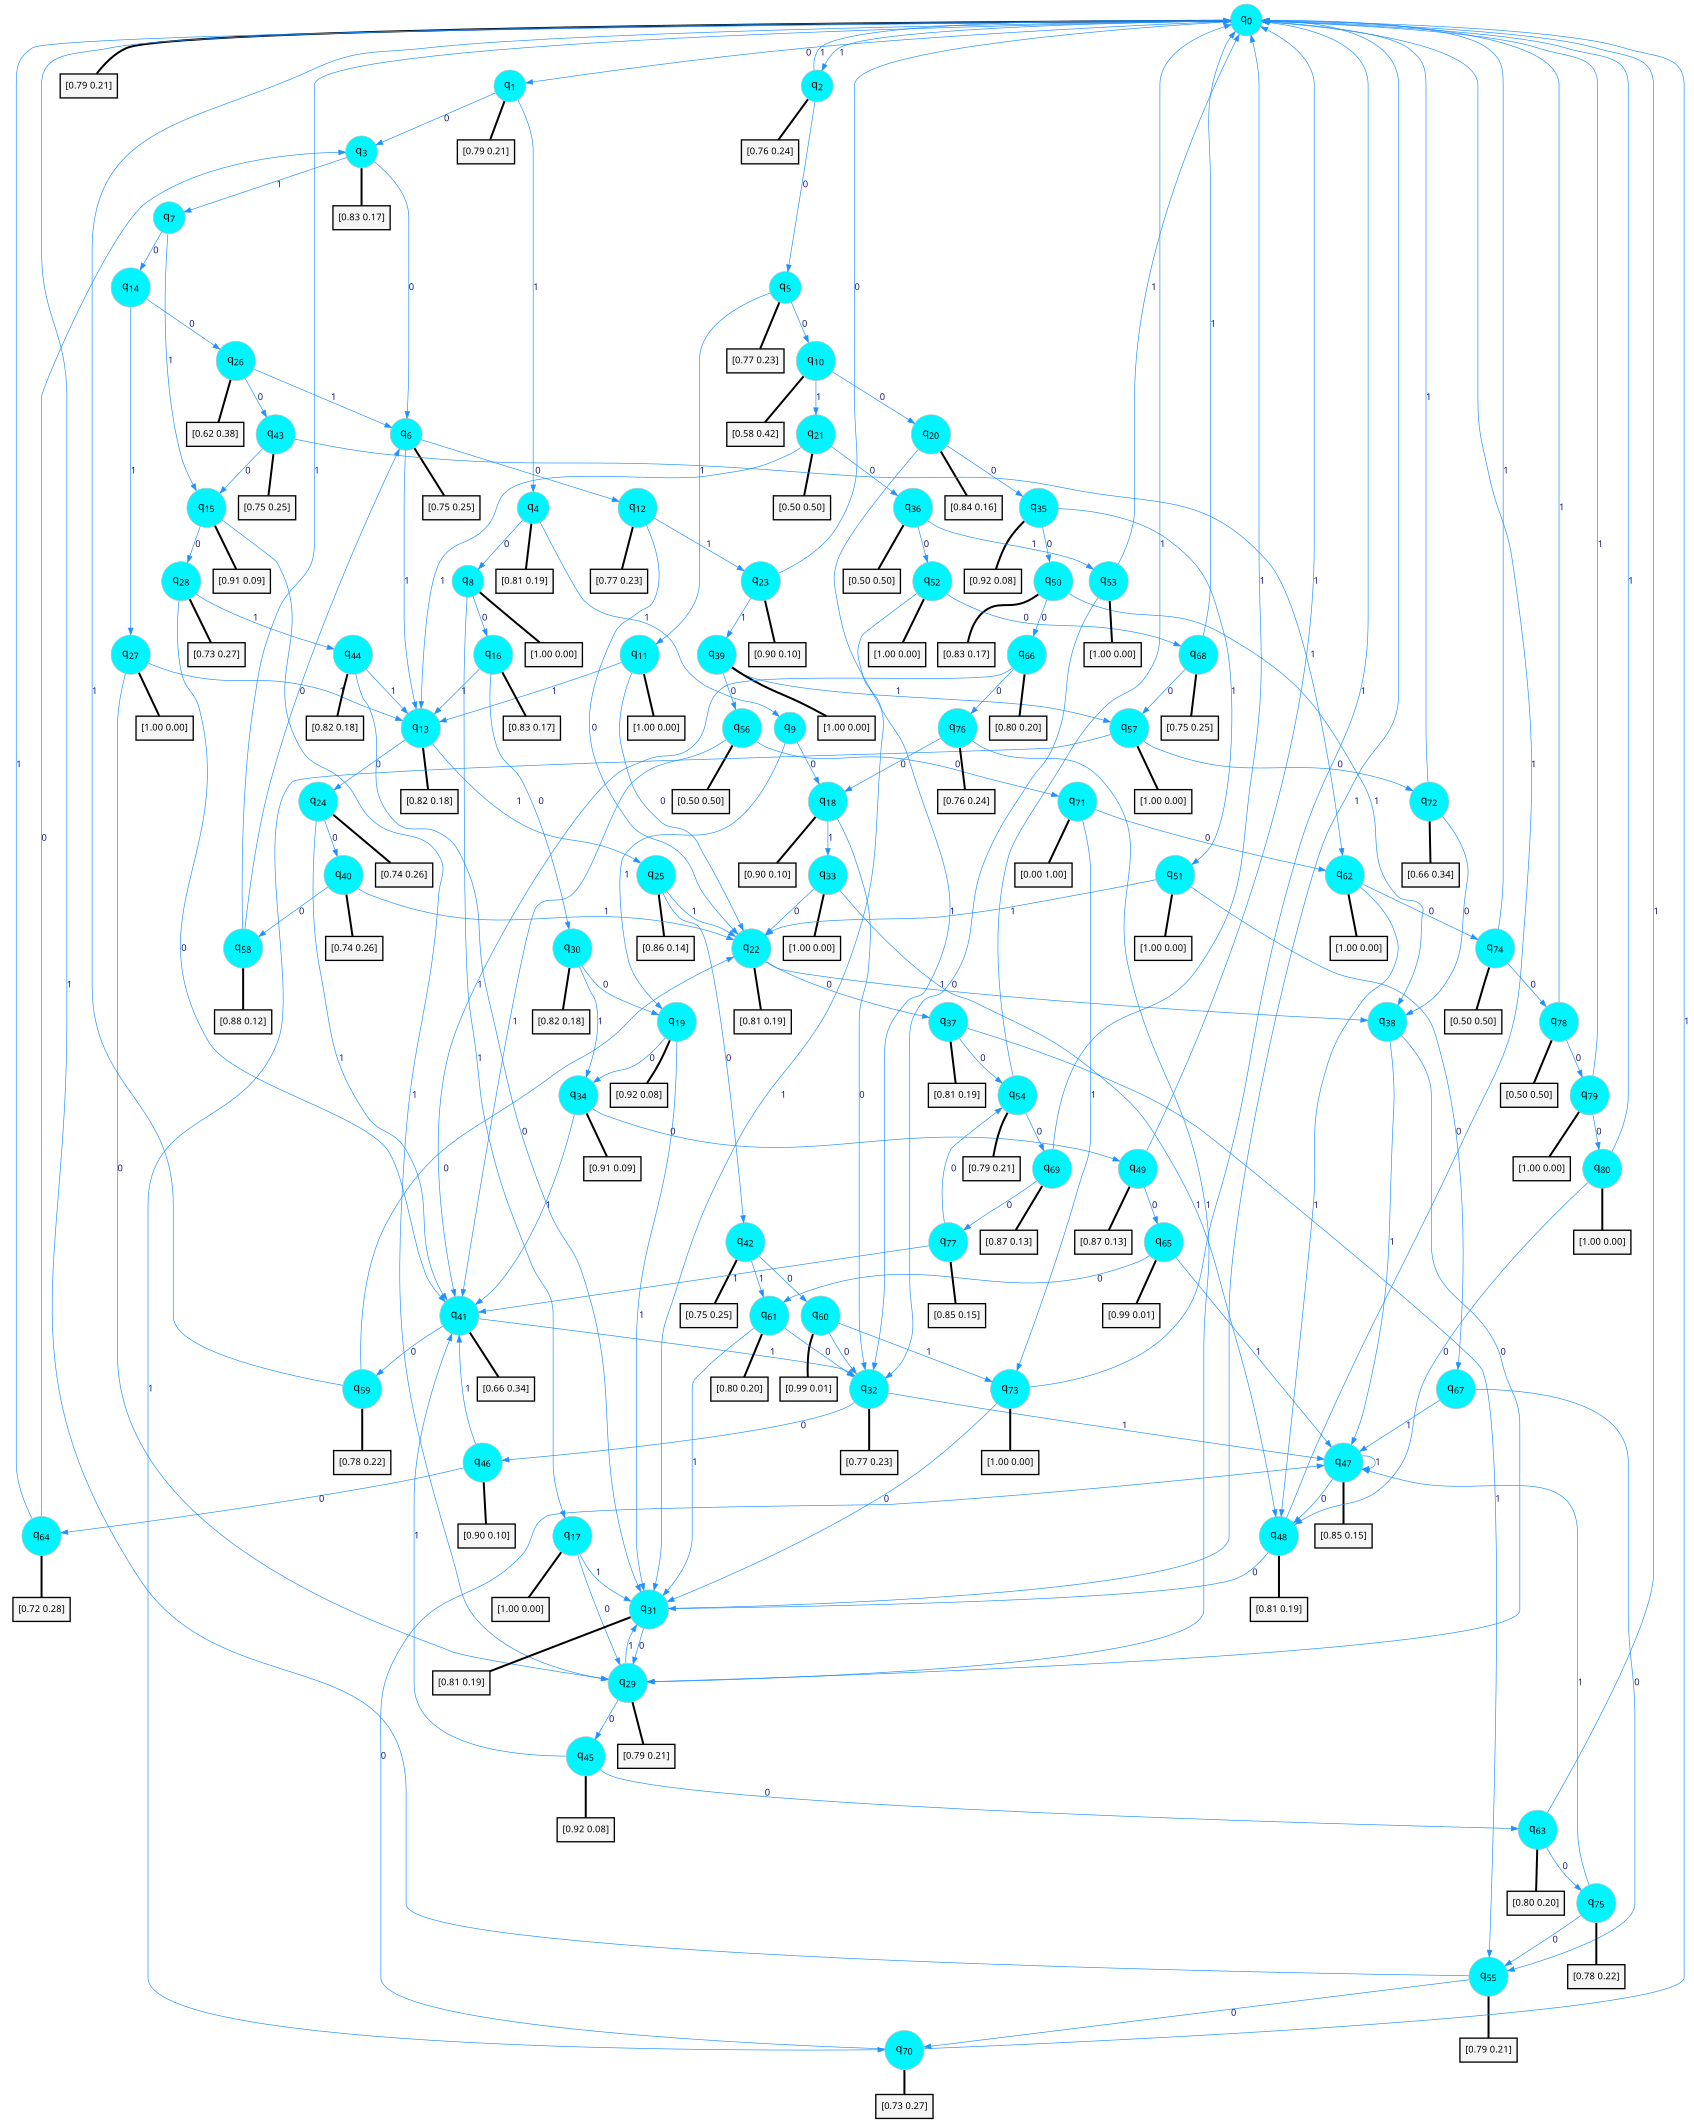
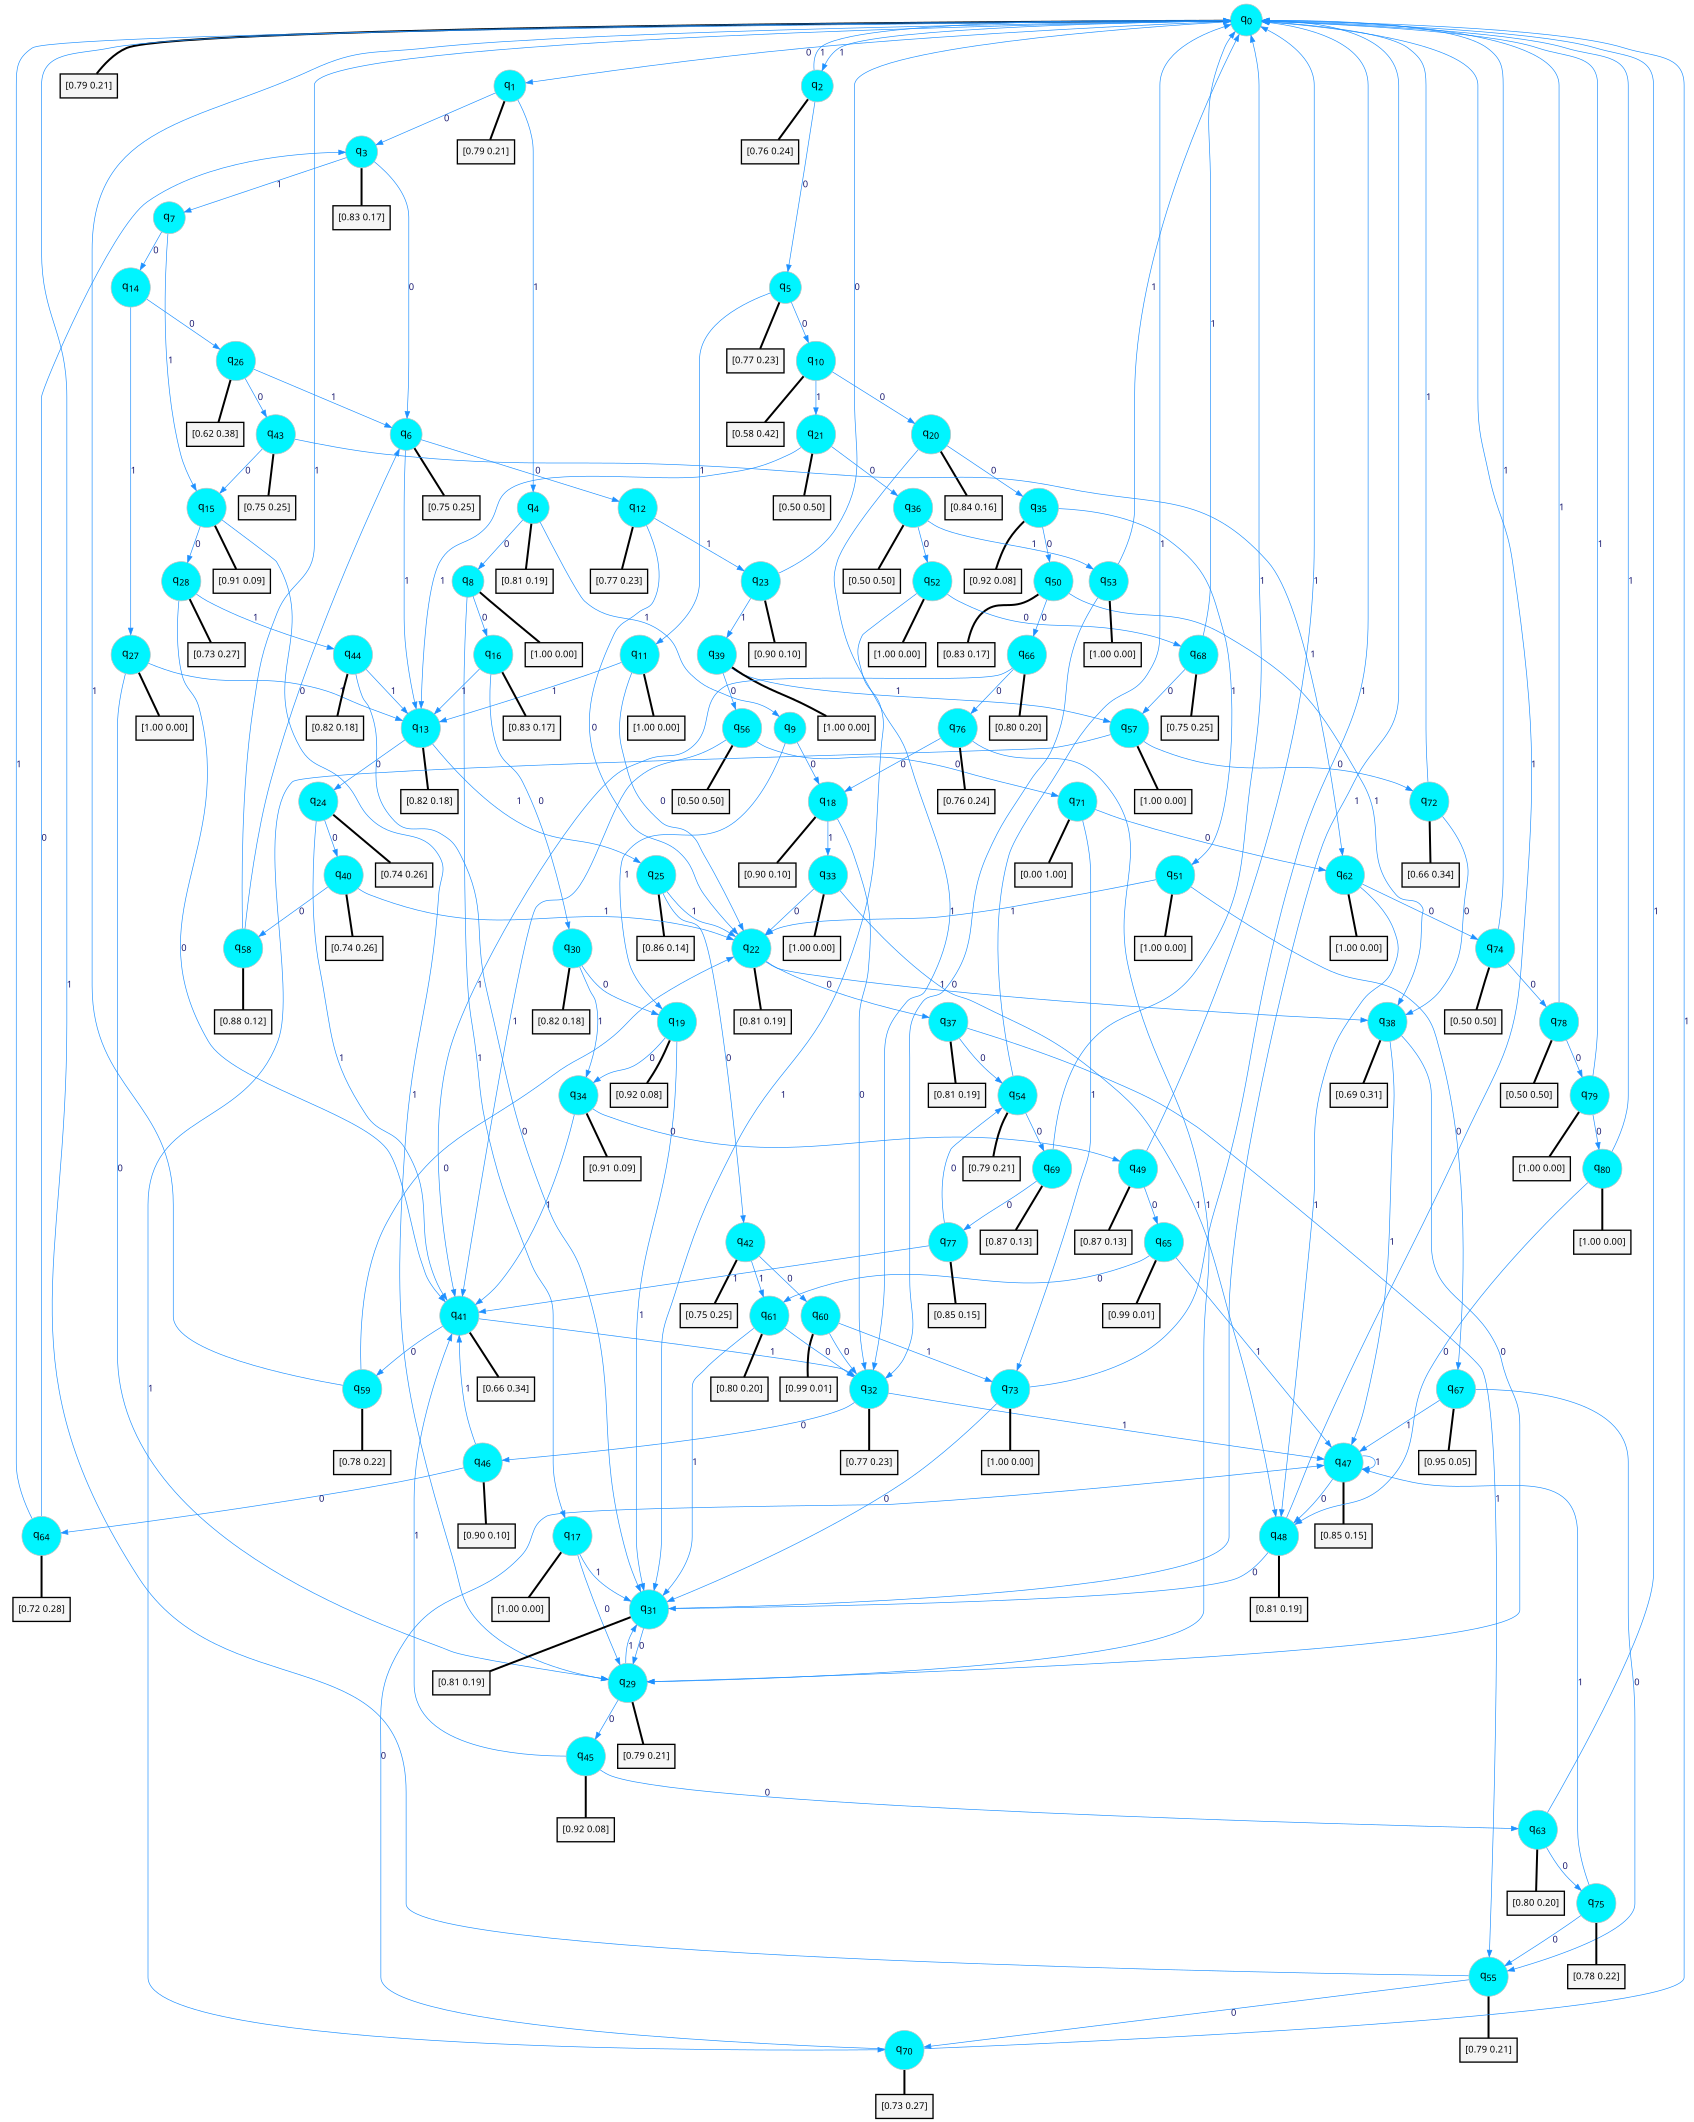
node "[0.69 0.31]": added
node "[0.95 0.05]": added
